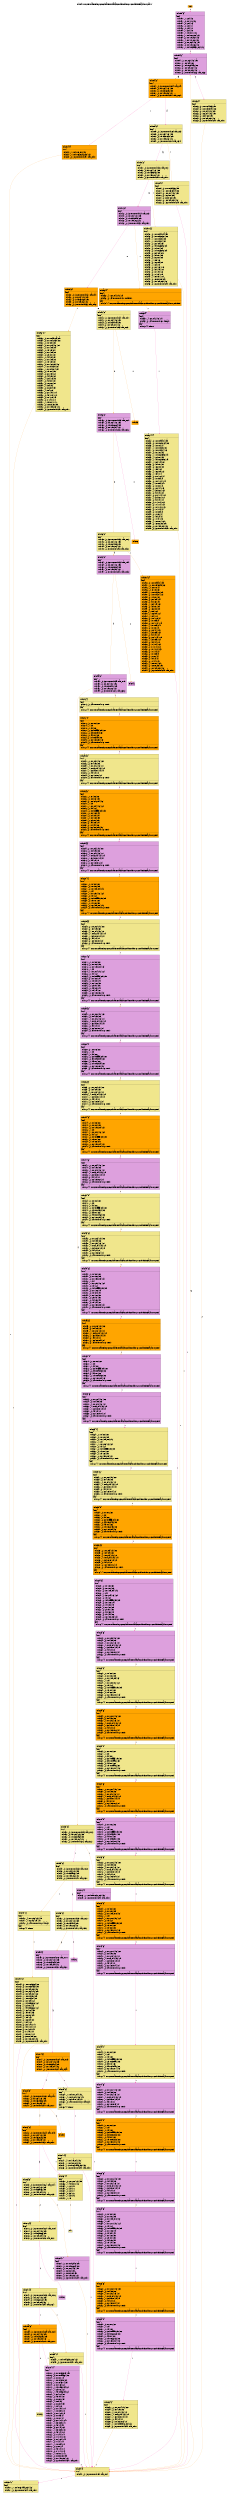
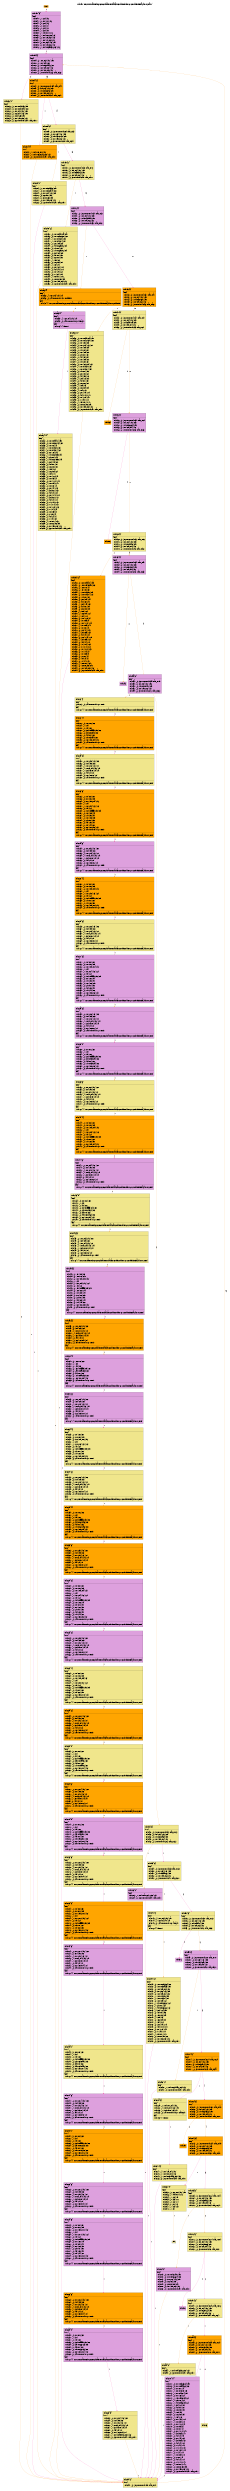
edge "0x402b91 [5]" -> "0x4029c0 [12]": reversed
